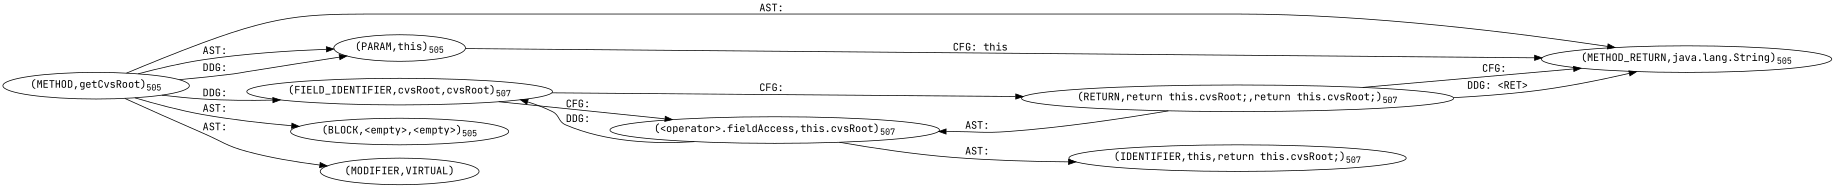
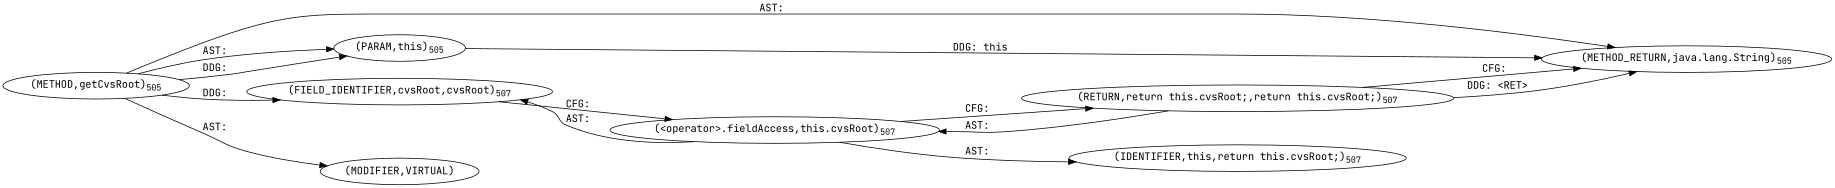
edge "(PARAM,this)" -> "(METHOD_RETURN,java.lang.String)": label "CFG: this" -> "DDG: this"
edge "(FIELD_IDENTIFIER,cvsRoot,cvsRoot)" -> "(RETURN,return this.cvsRoot;,return this.cvsRoot;)": now "(<operator>.fieldAccess,this.cvsRoot)" -> "(RETURN,return this.cvsRoot;,return this.cvsRoot;)"
edge "(<operator>.fieldAccess,this.cvsRoot)" -> "(FIELD_IDENTIFIER,cvsRoot,cvsRoot)": label "DDG: " -> "AST: "
node "(BLOCK,<empty>,<empty>)": removed
